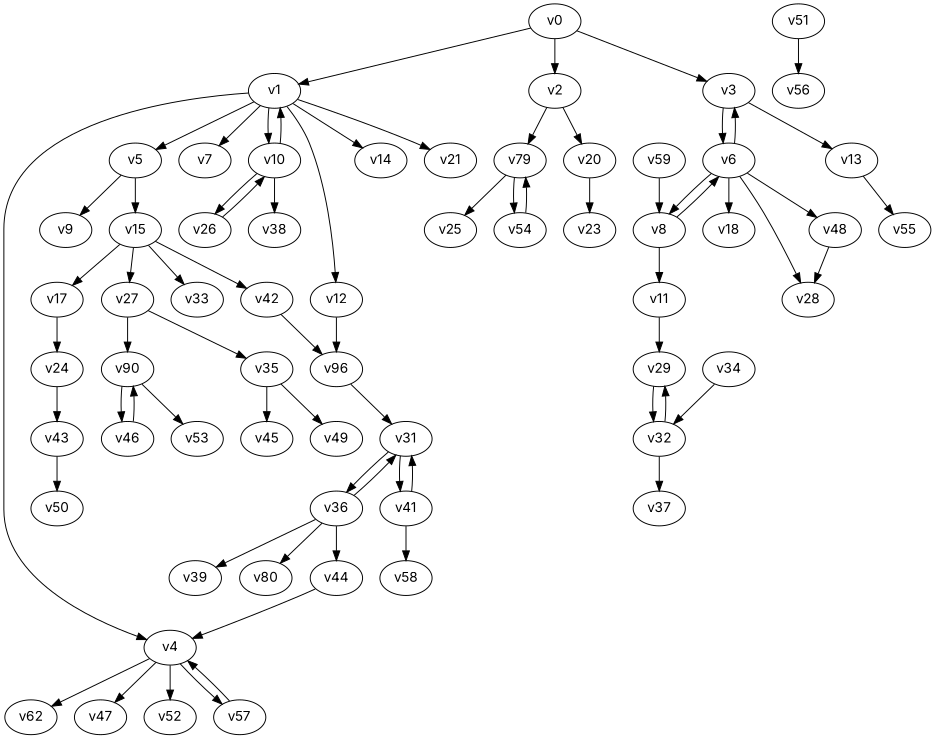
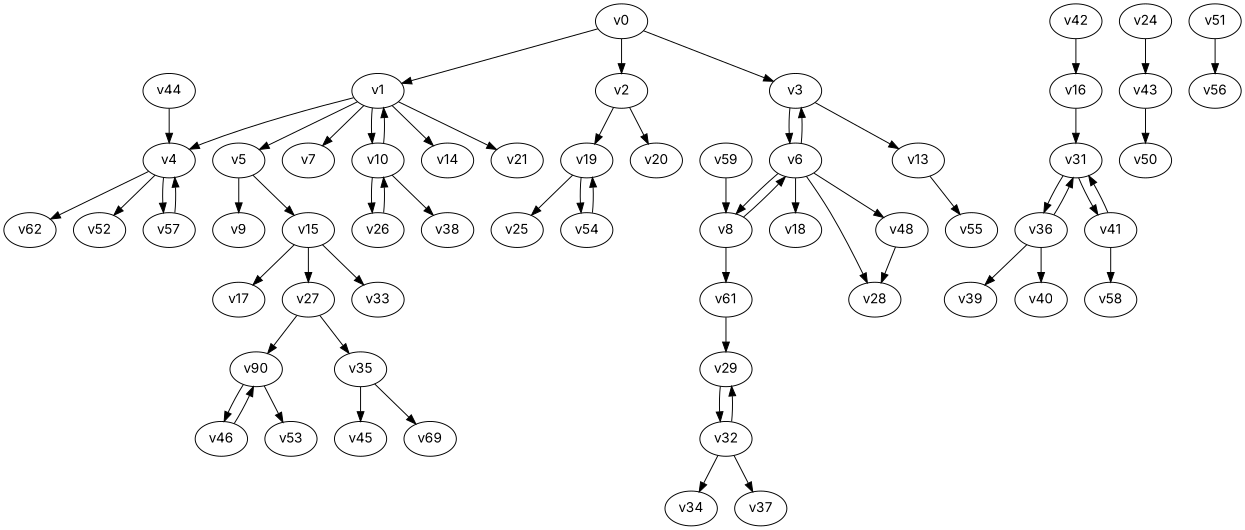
node "v79": label "v79" -> "v19"
node "v23": removed
edge "v15" -> "v42": removed
node "v12": removed
node "v11": label "v11" -> "v61"
edge "v17" -> "v24": removed
node "v96": label "v96" -> "v16"
edge "v34" -> "v32": reversed
node "v49": label "v49" -> "v69"
edge "v36" -> "v44": removed
node "v80": label "v80" -> "v40"
node "v47": removed
